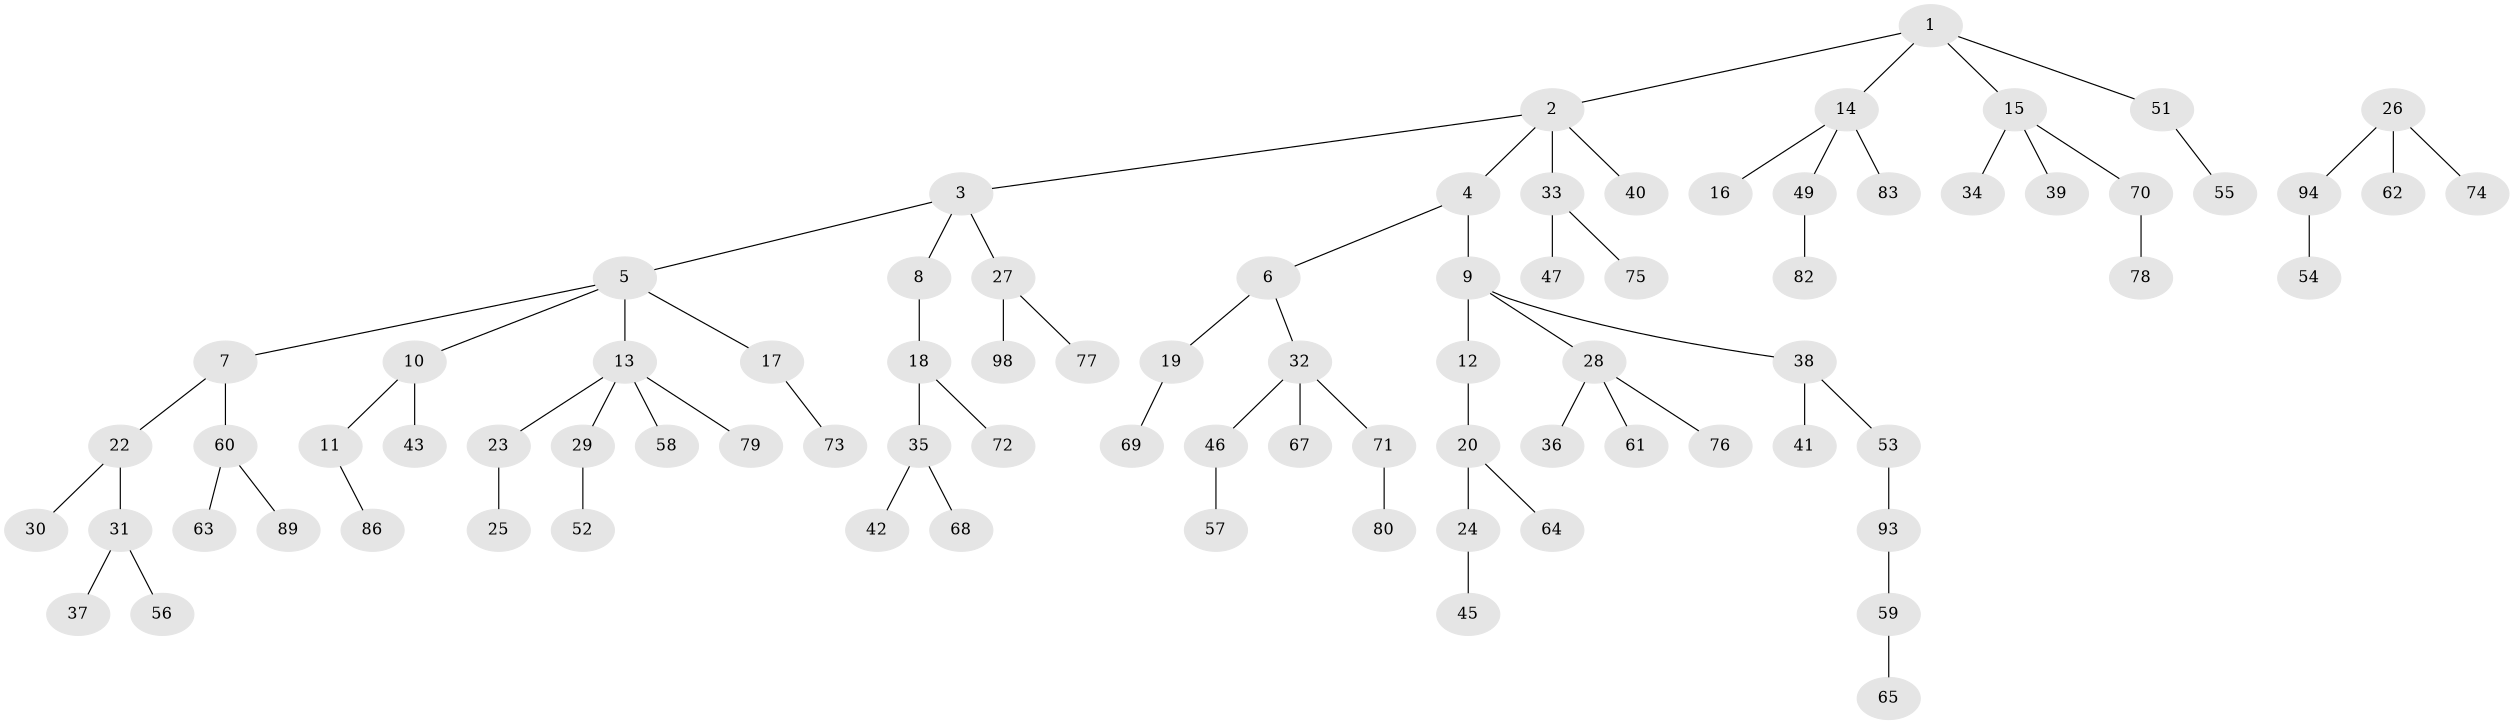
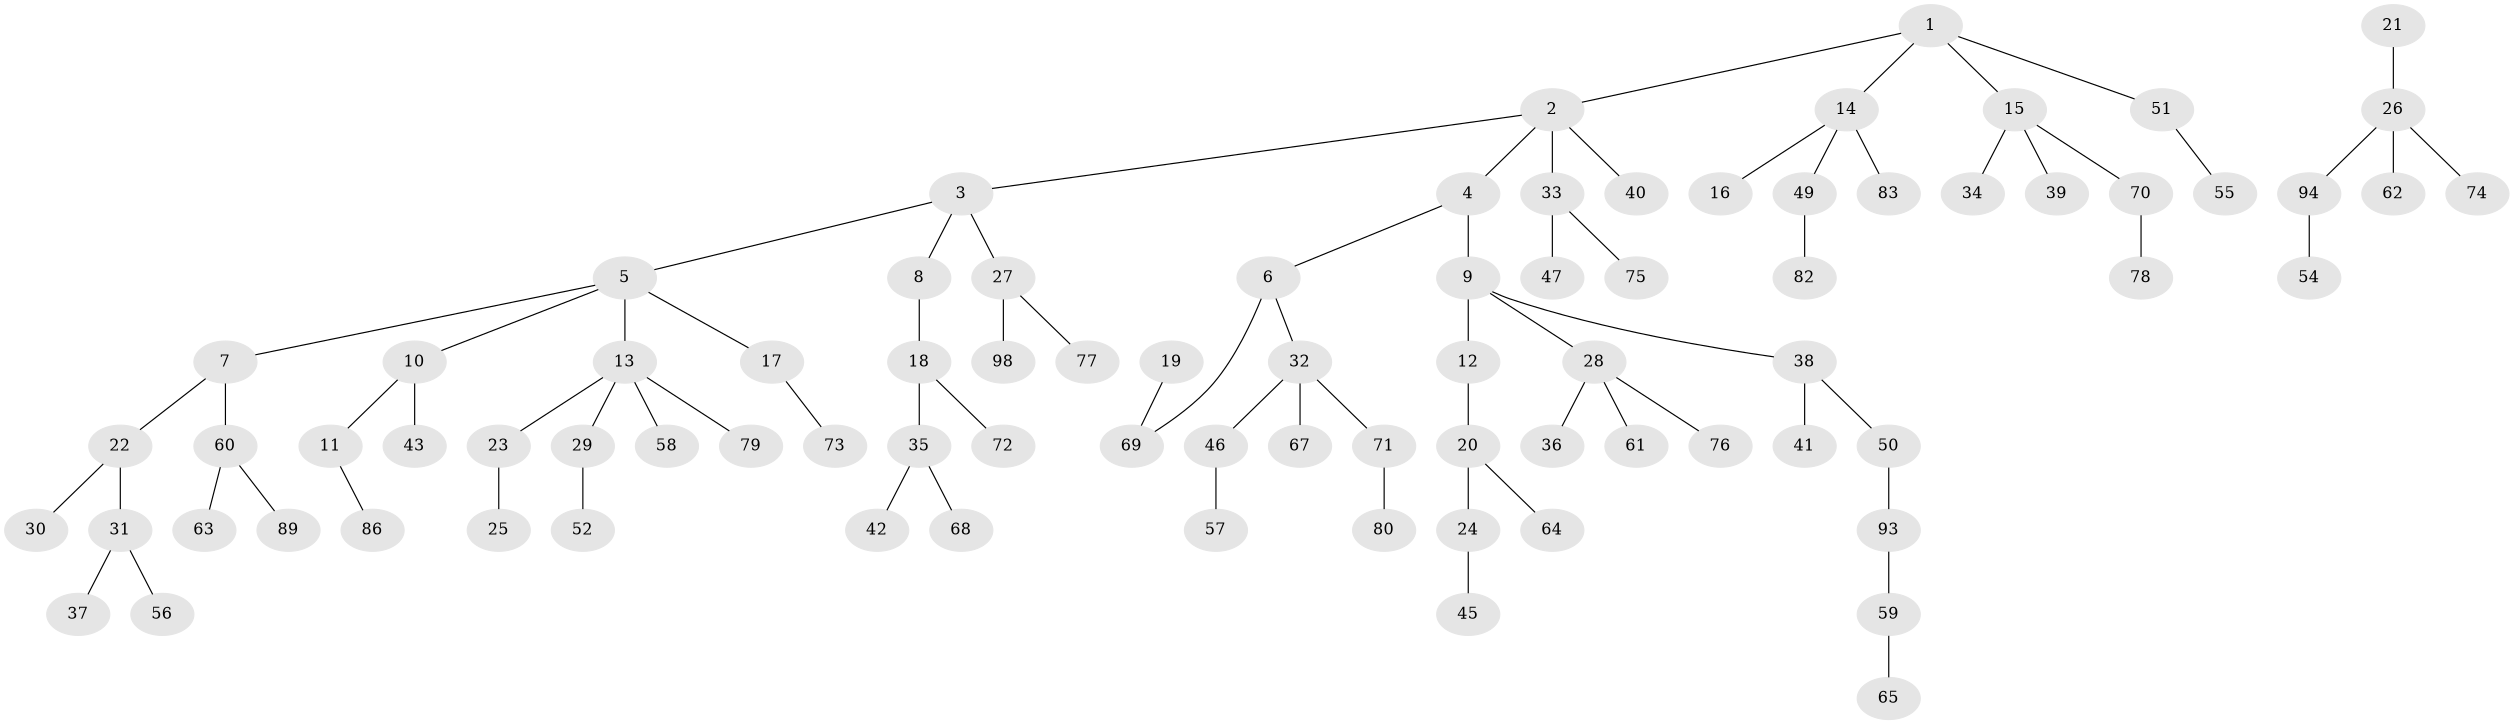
node "21": added
edge "6" -- "19": now "6" -- "69"
node "53": label "53" -> "50"
